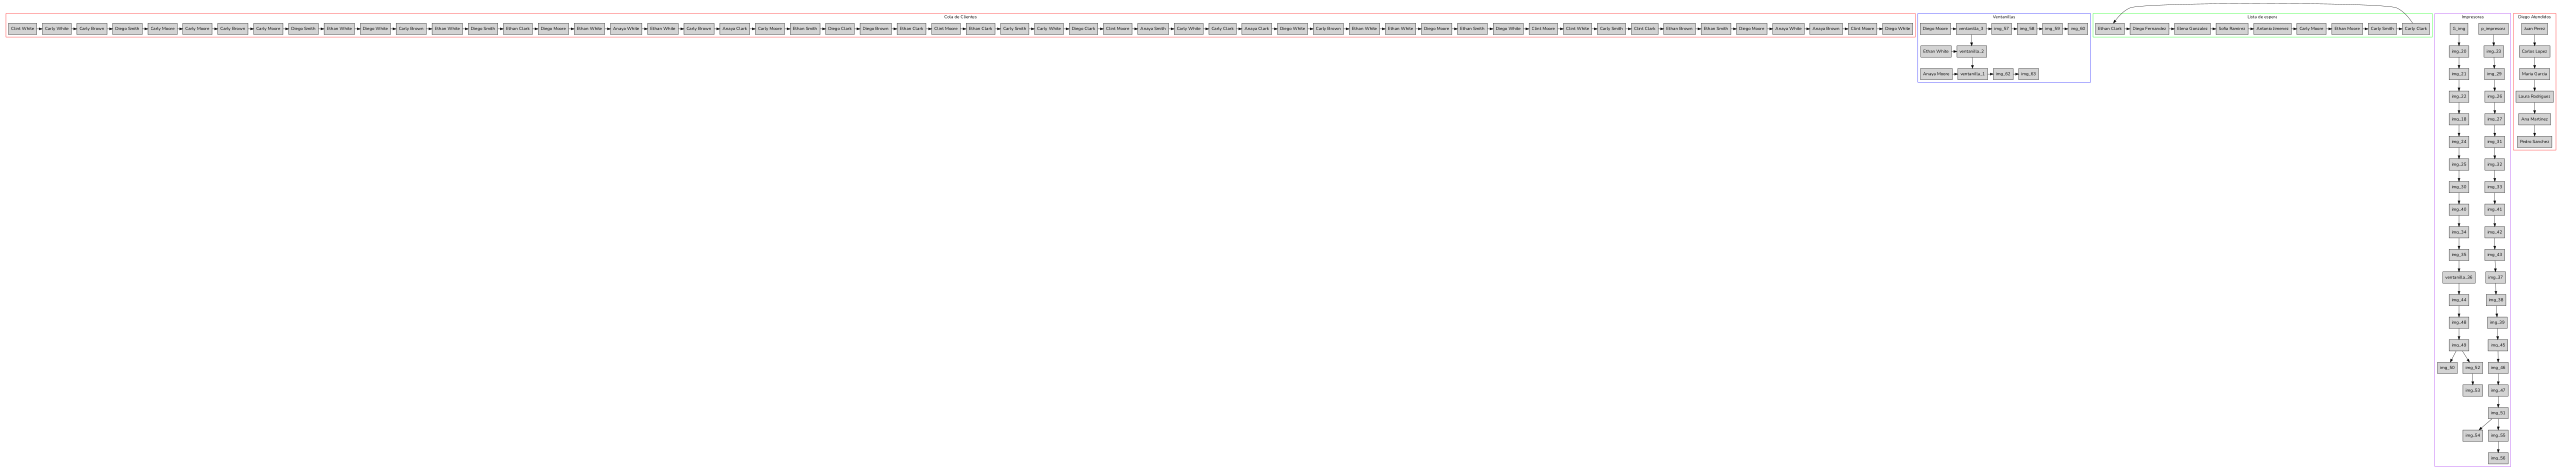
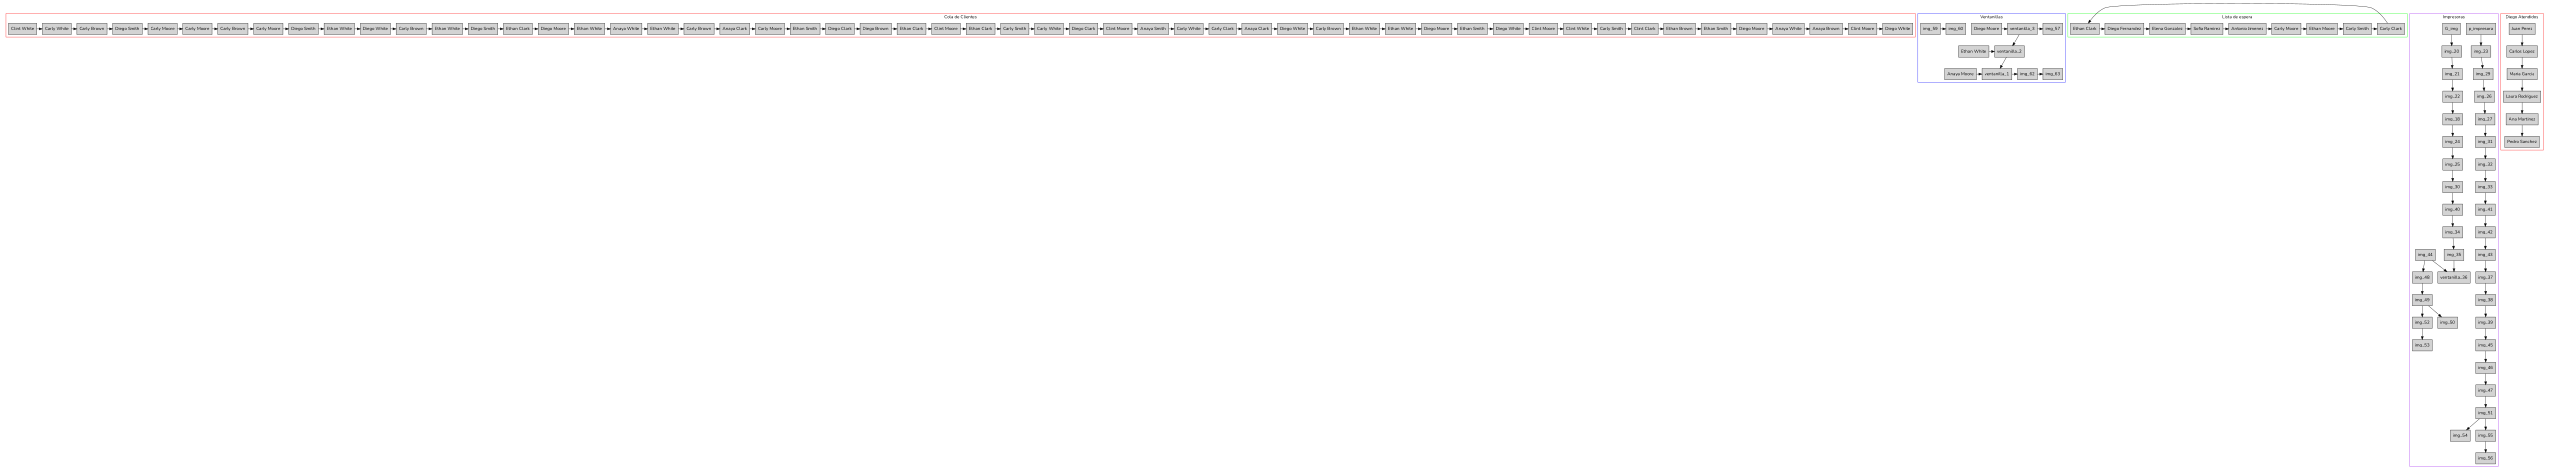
node "img_58": removed
edge "ventanilla_36" -> "img_44": reversed
